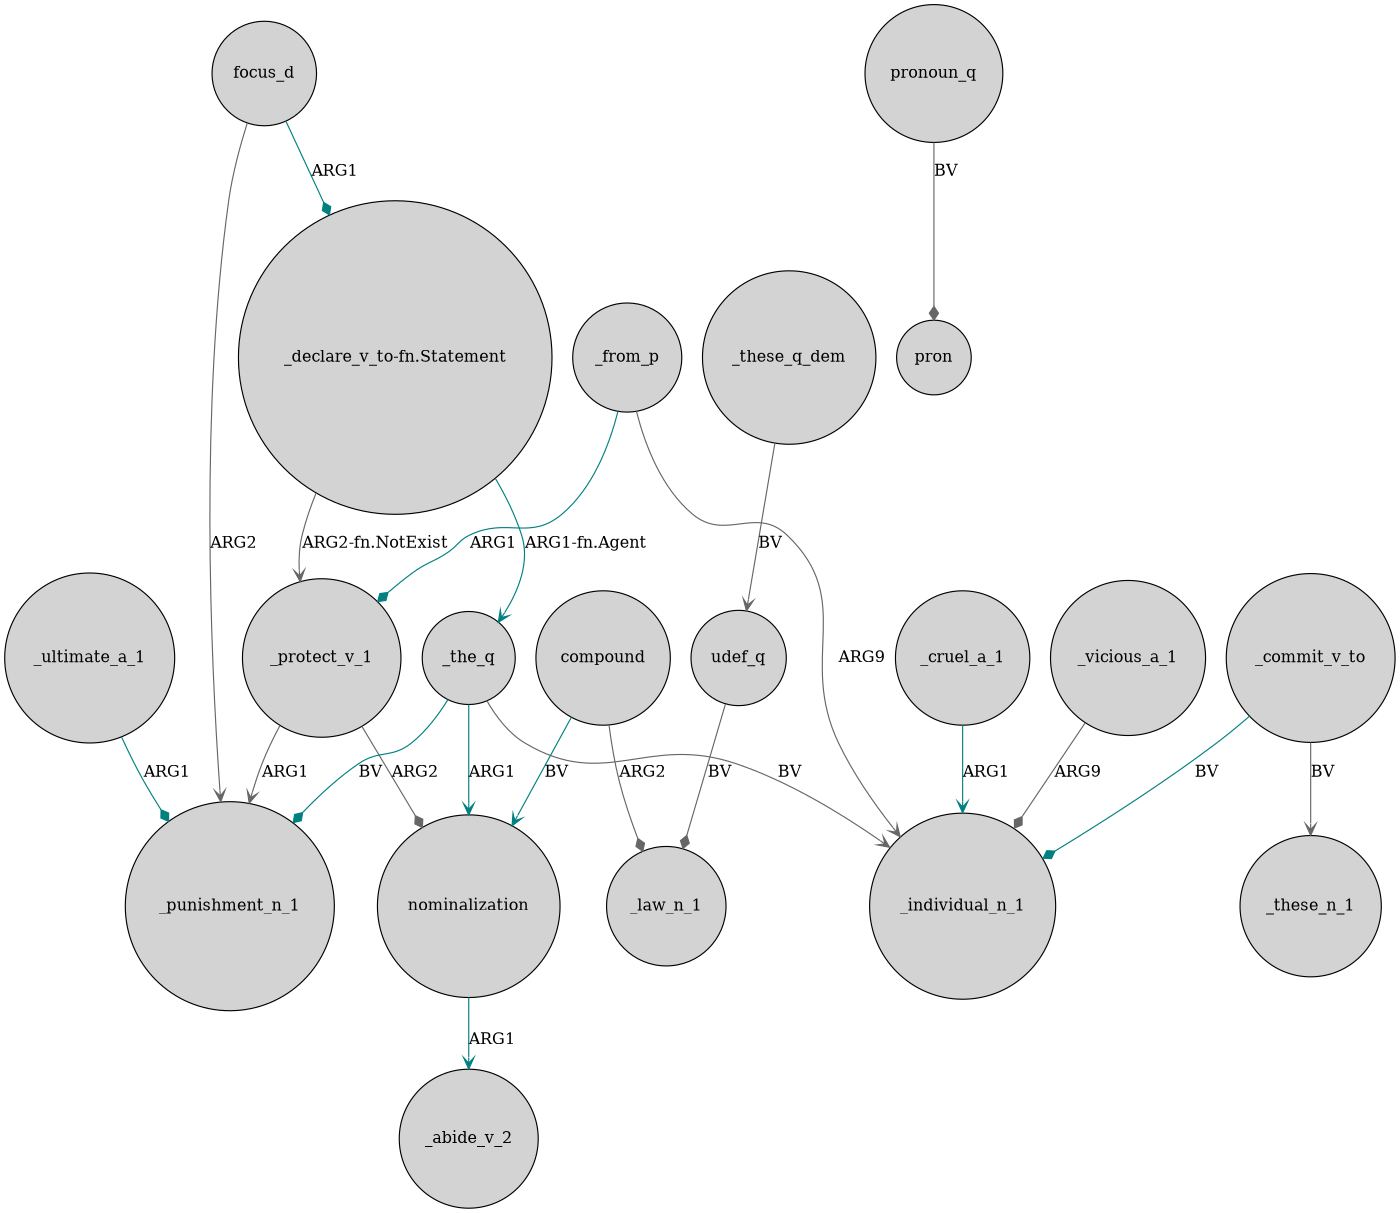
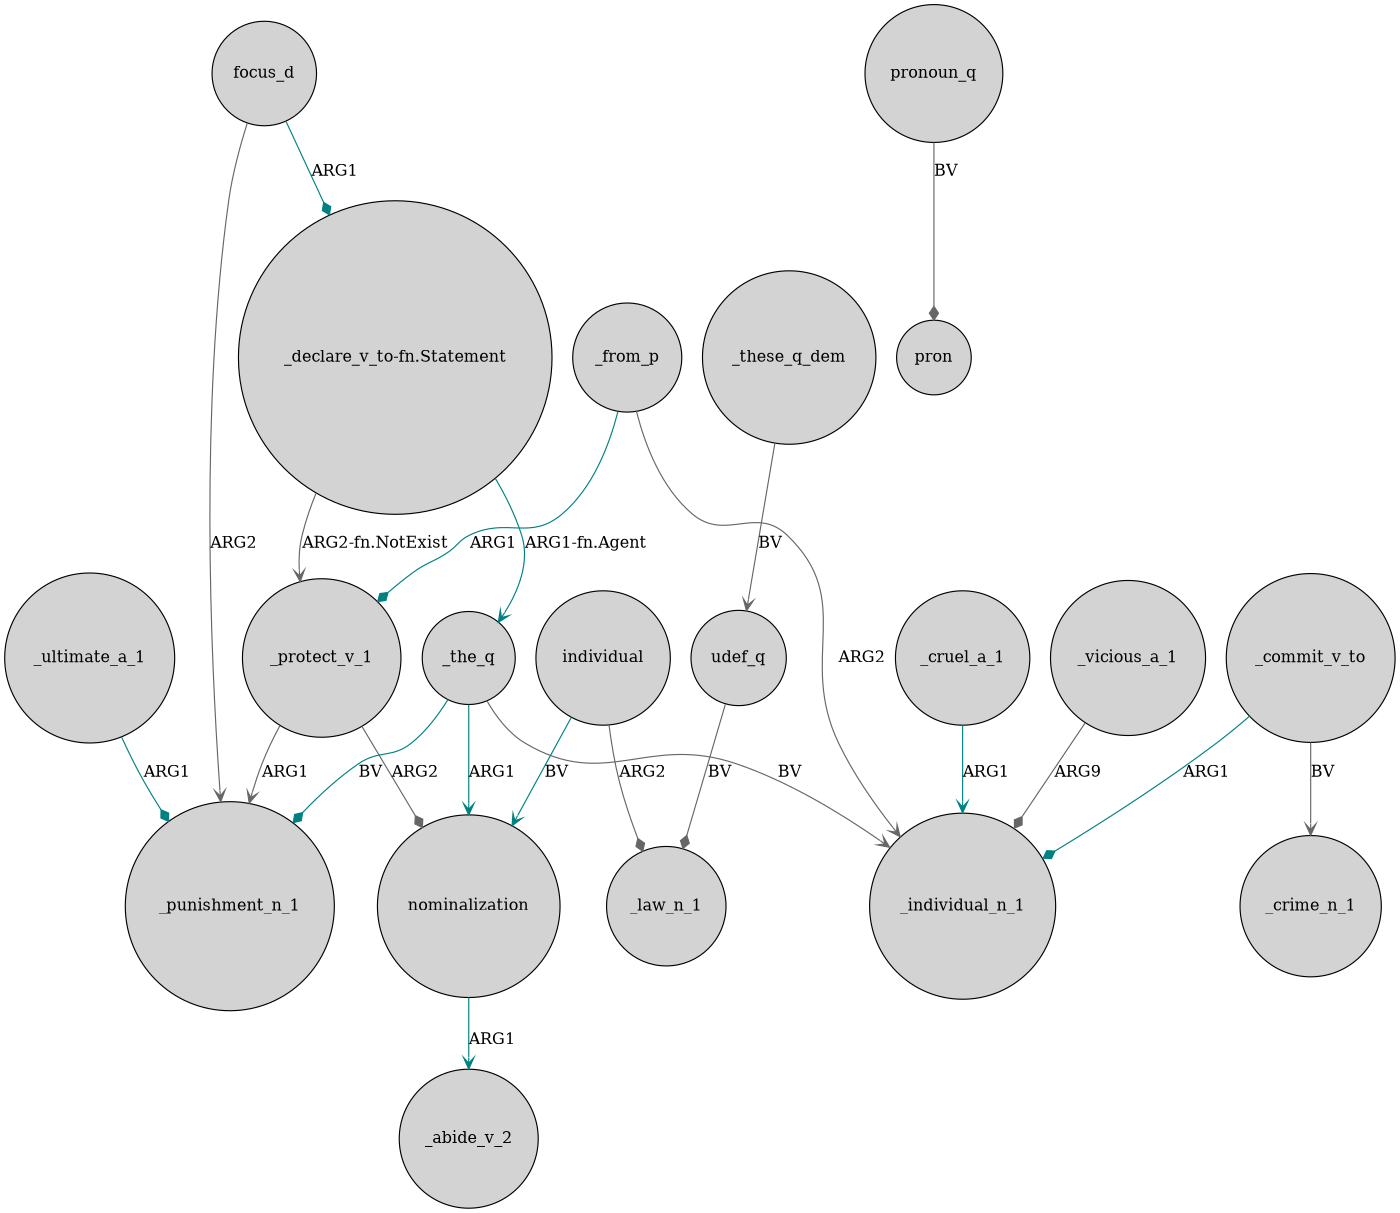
node "compound": label "compound" -> "individual"
edge "_from_p" -> "_individual_n_1": label "ARG9" -> "ARG2"
edge "_commit_v_to" -> "_individual_n_1": label "BV" -> "ARG1"
node "_these_n_1": label "_these_n_1" -> "_crime_n_1"
